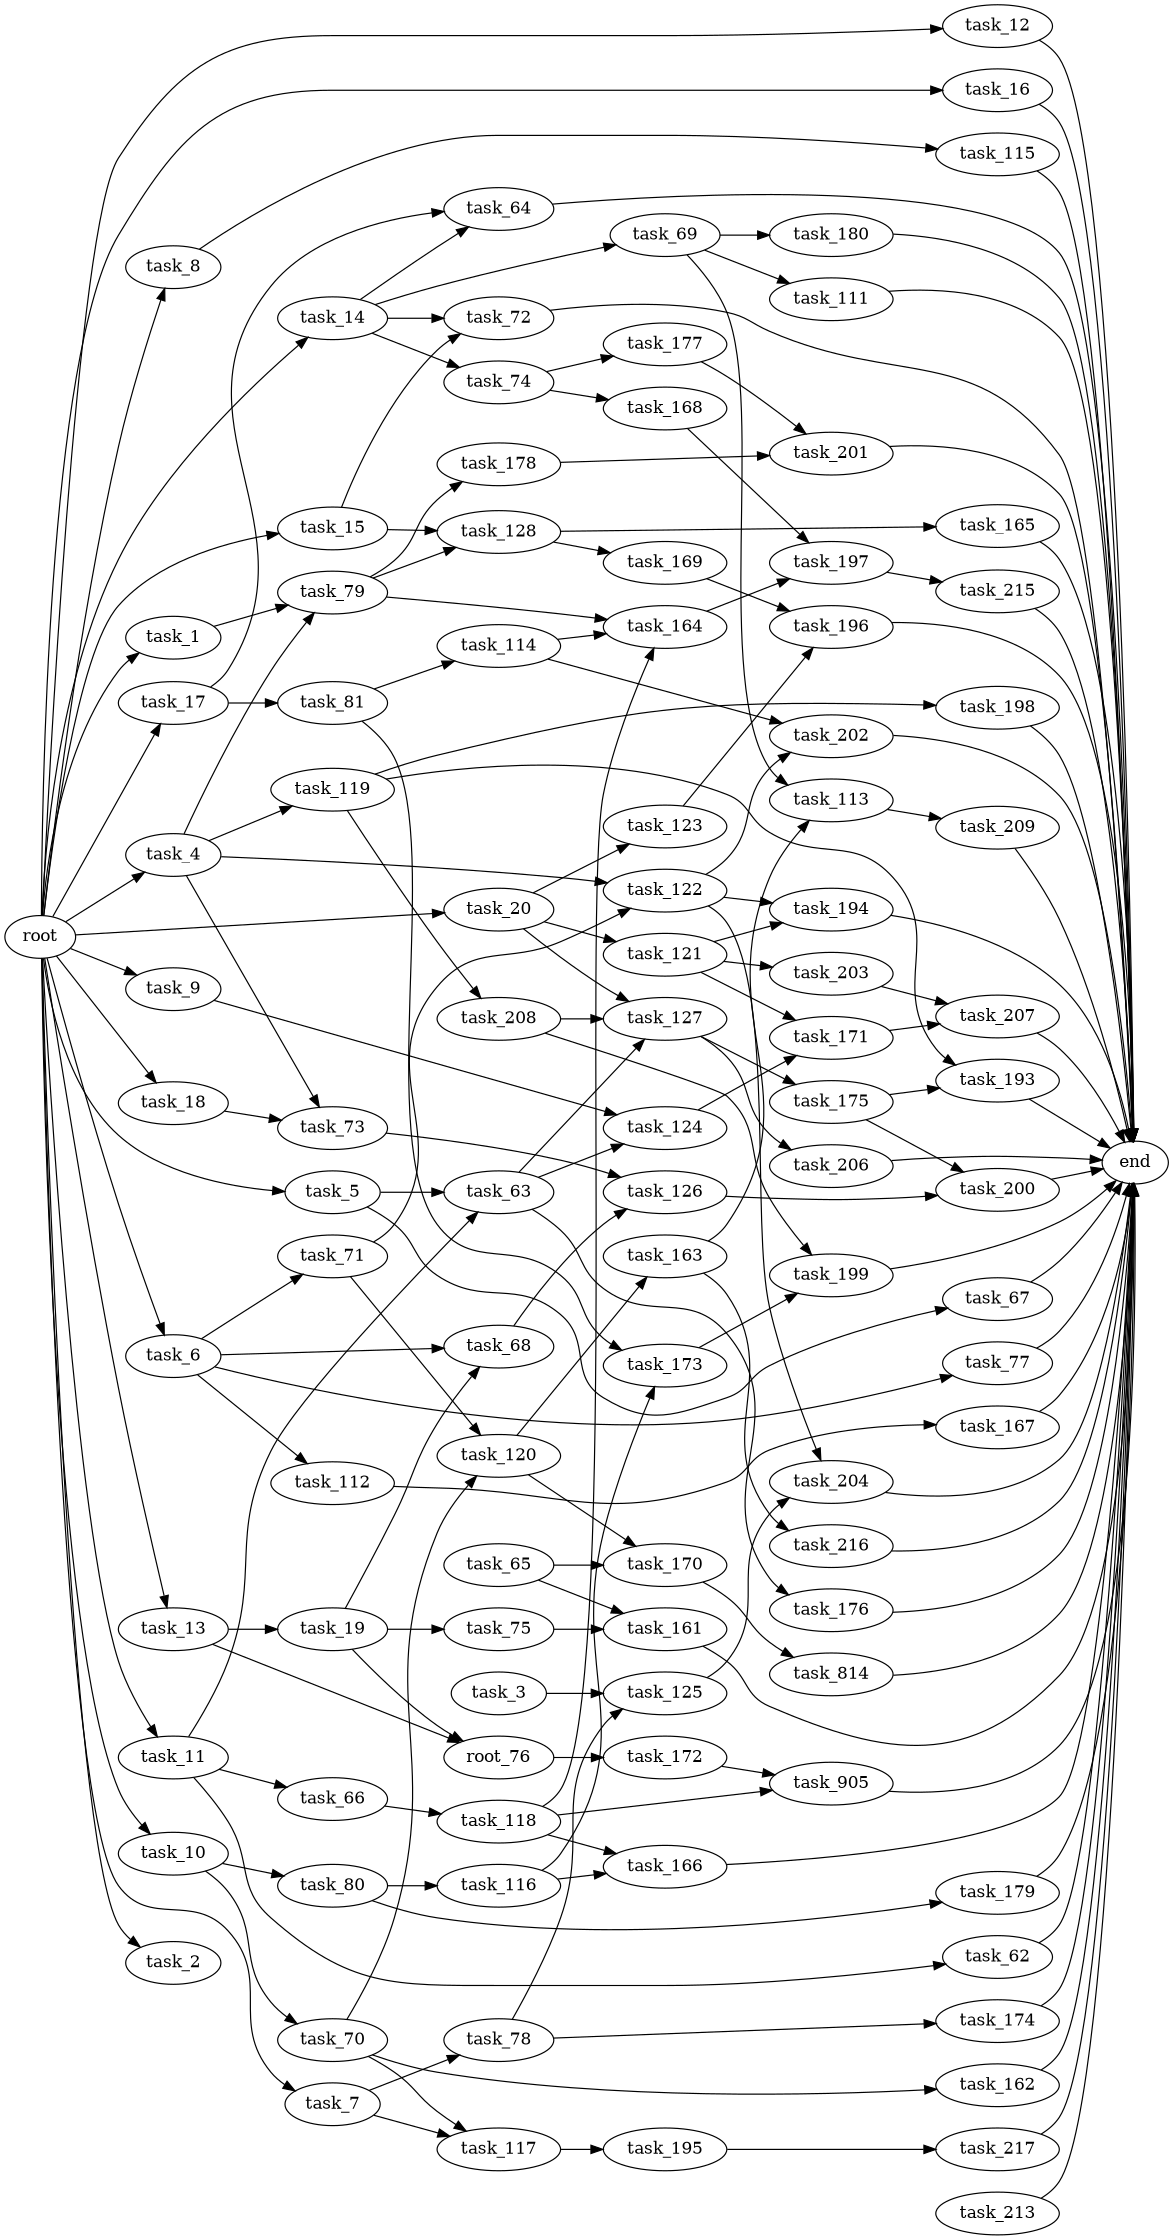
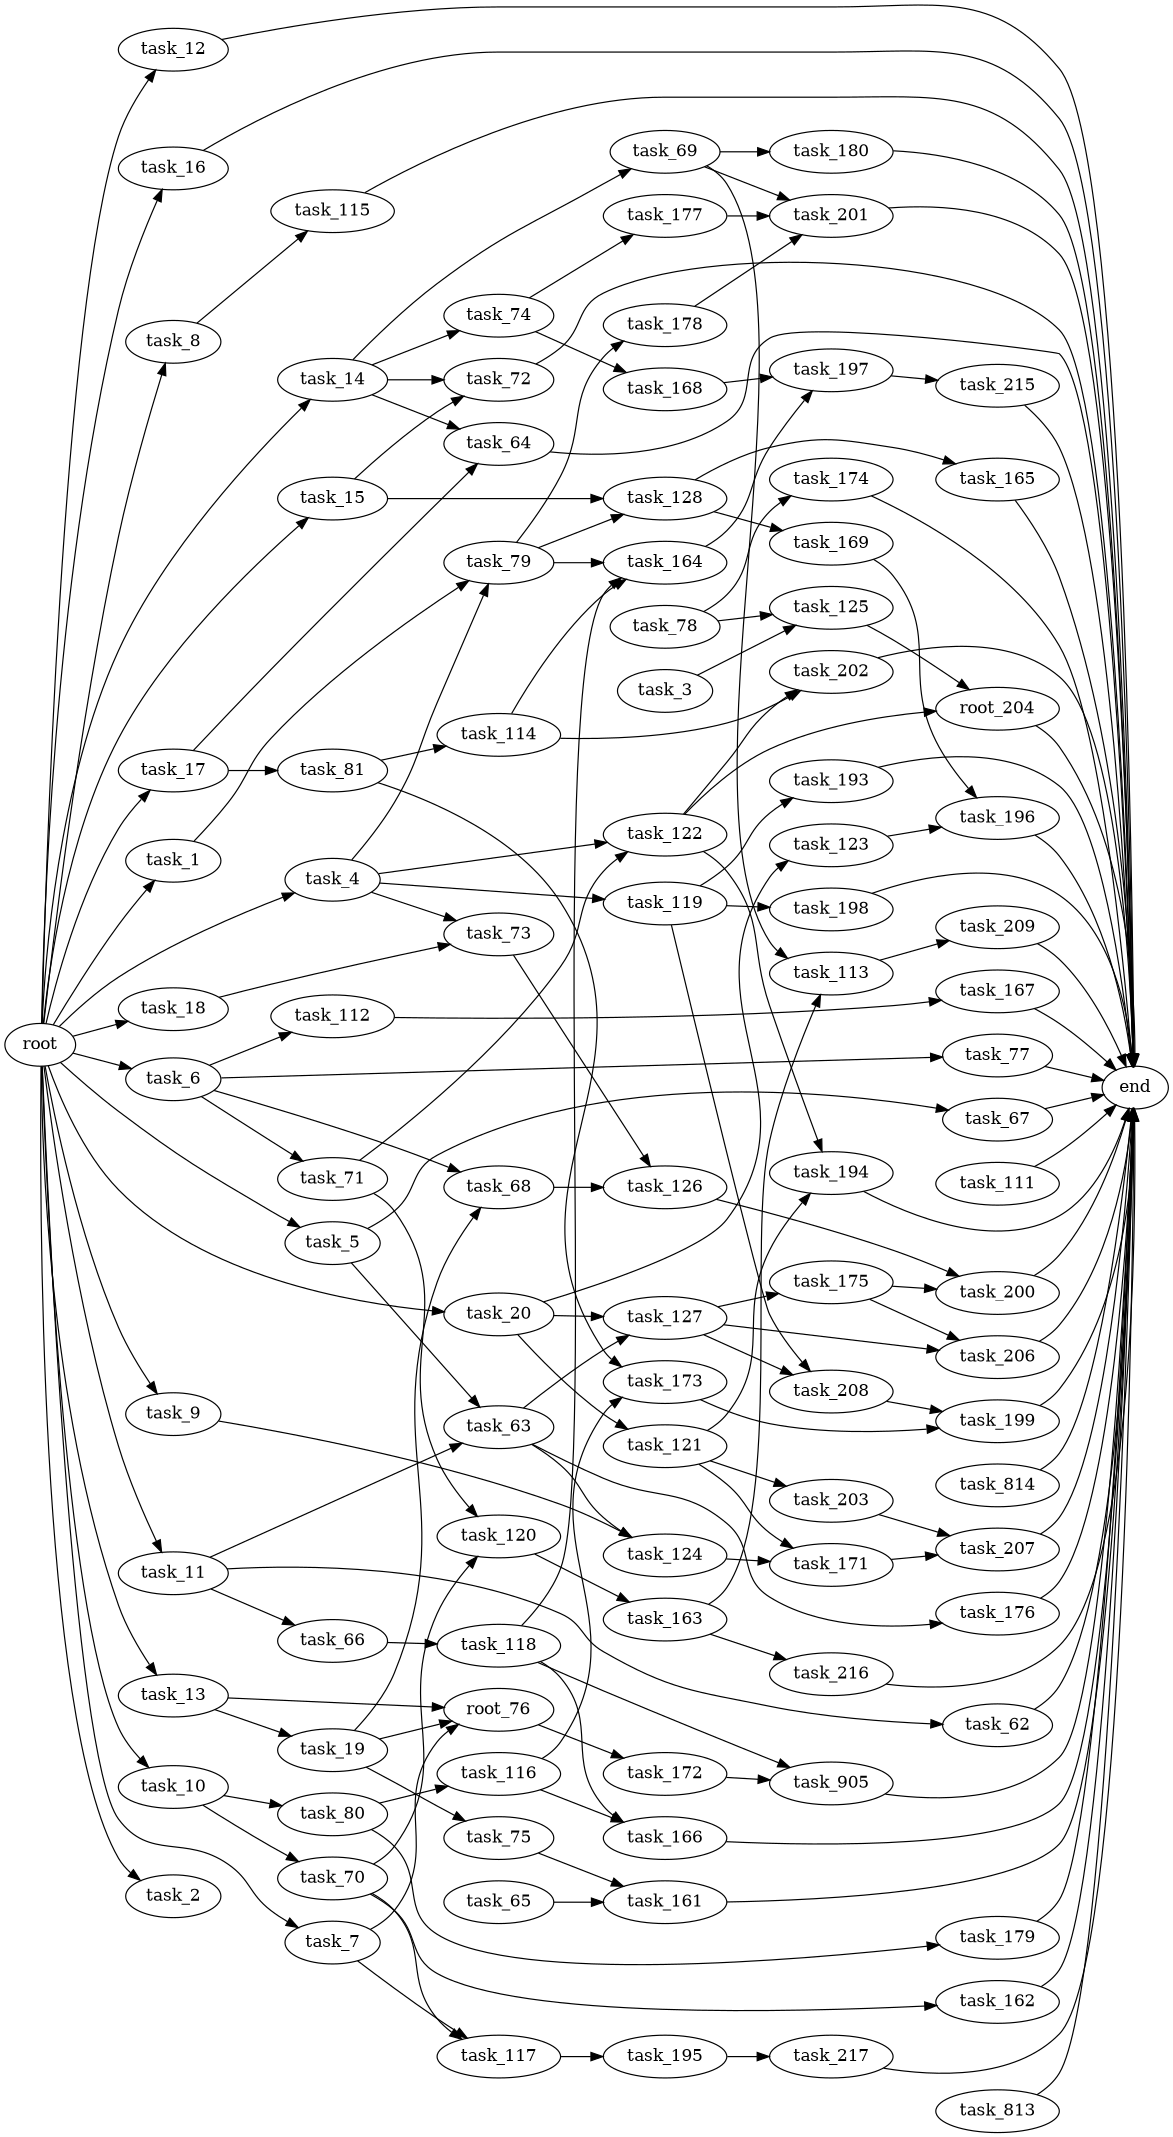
edge "task_69" -> "task_111": now "task_69" -> "task_201"
edge "task_208" -> "task_127": reversed
edge "task_175" -> "task_193": now "task_175" -> "task_206"
node "task_204": label "task_204" -> "root_204"
node "task_170": removed
edge "task_7" -> "task_78": now "task_7" -> "root_76"
node "task_213": label "task_213" -> "task_813"
